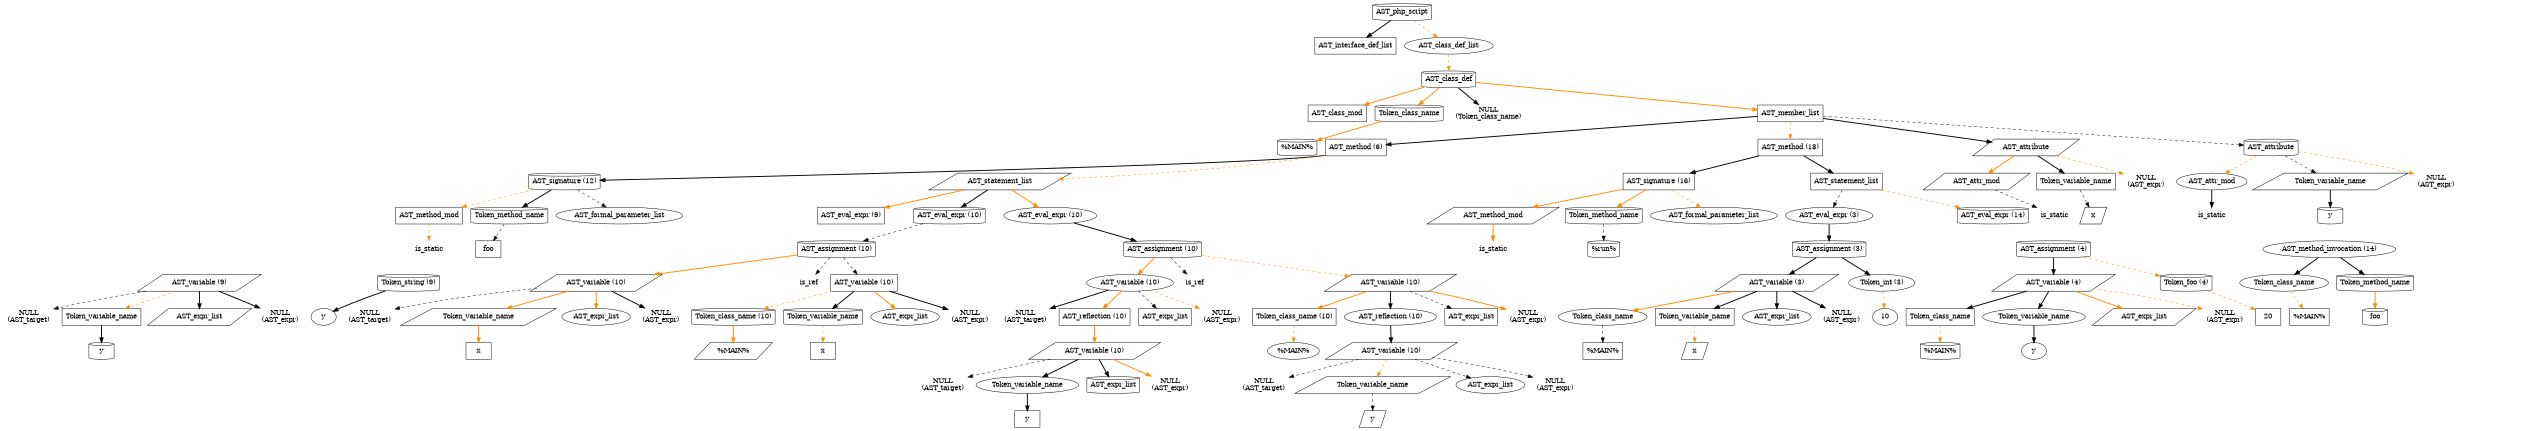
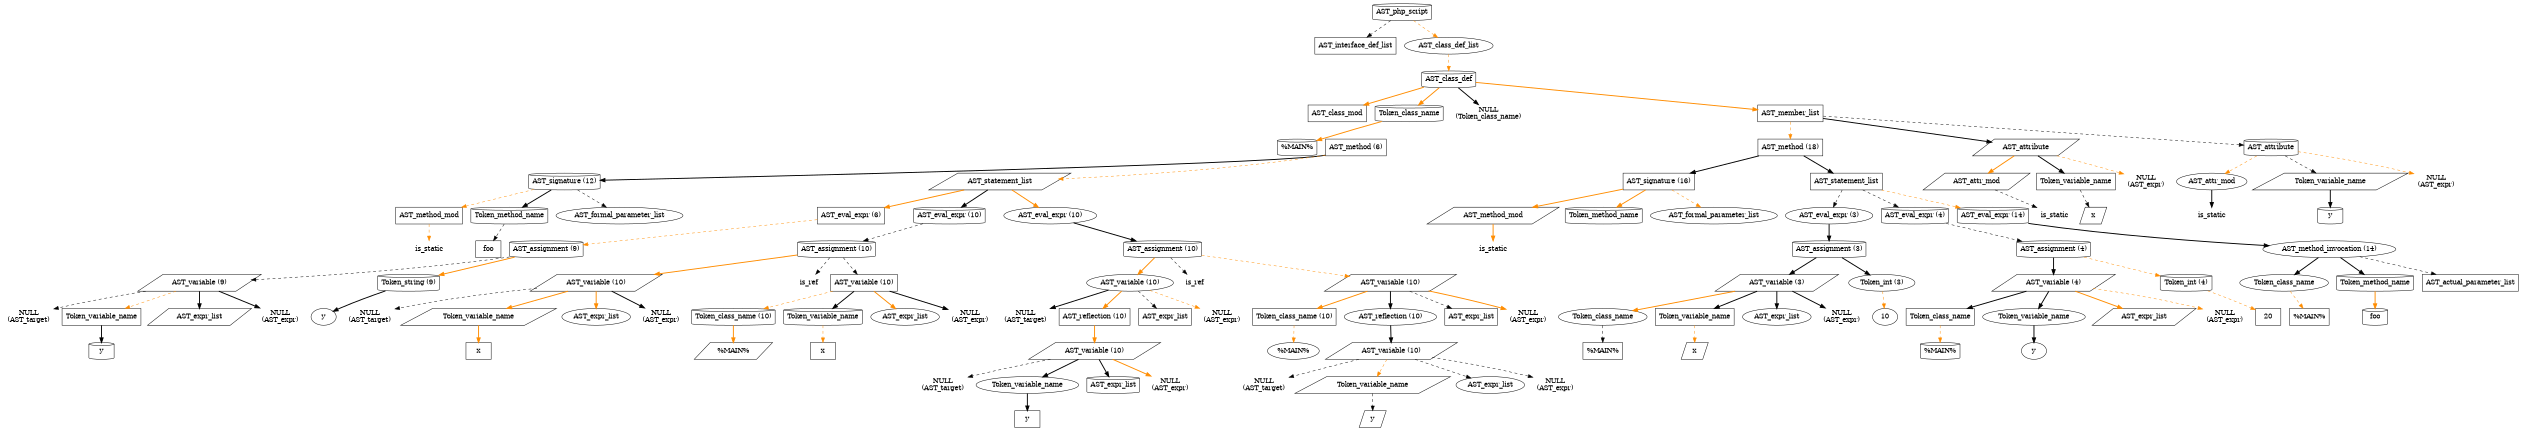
edge "AST_php_script" -> "AST_interface_def_list": style bold -> dashed
edge "AST_member_list" -> "AST_method (6)": removed
node "AST_eval_expr (9)": label "AST_eval_expr (9)" -> "AST_eval_expr (6)"
node "AST_eval_expr (4)": added
edge "AST_eval_expr (14)" -> "AST_method_invocation (14)": added
node "AST_assignment (9)": added
node "%run%": removed
node "Token_foo (4)": label "Token_foo (4)" -> "Token_int (4)"
node "AST_actual_parameter_list": added
